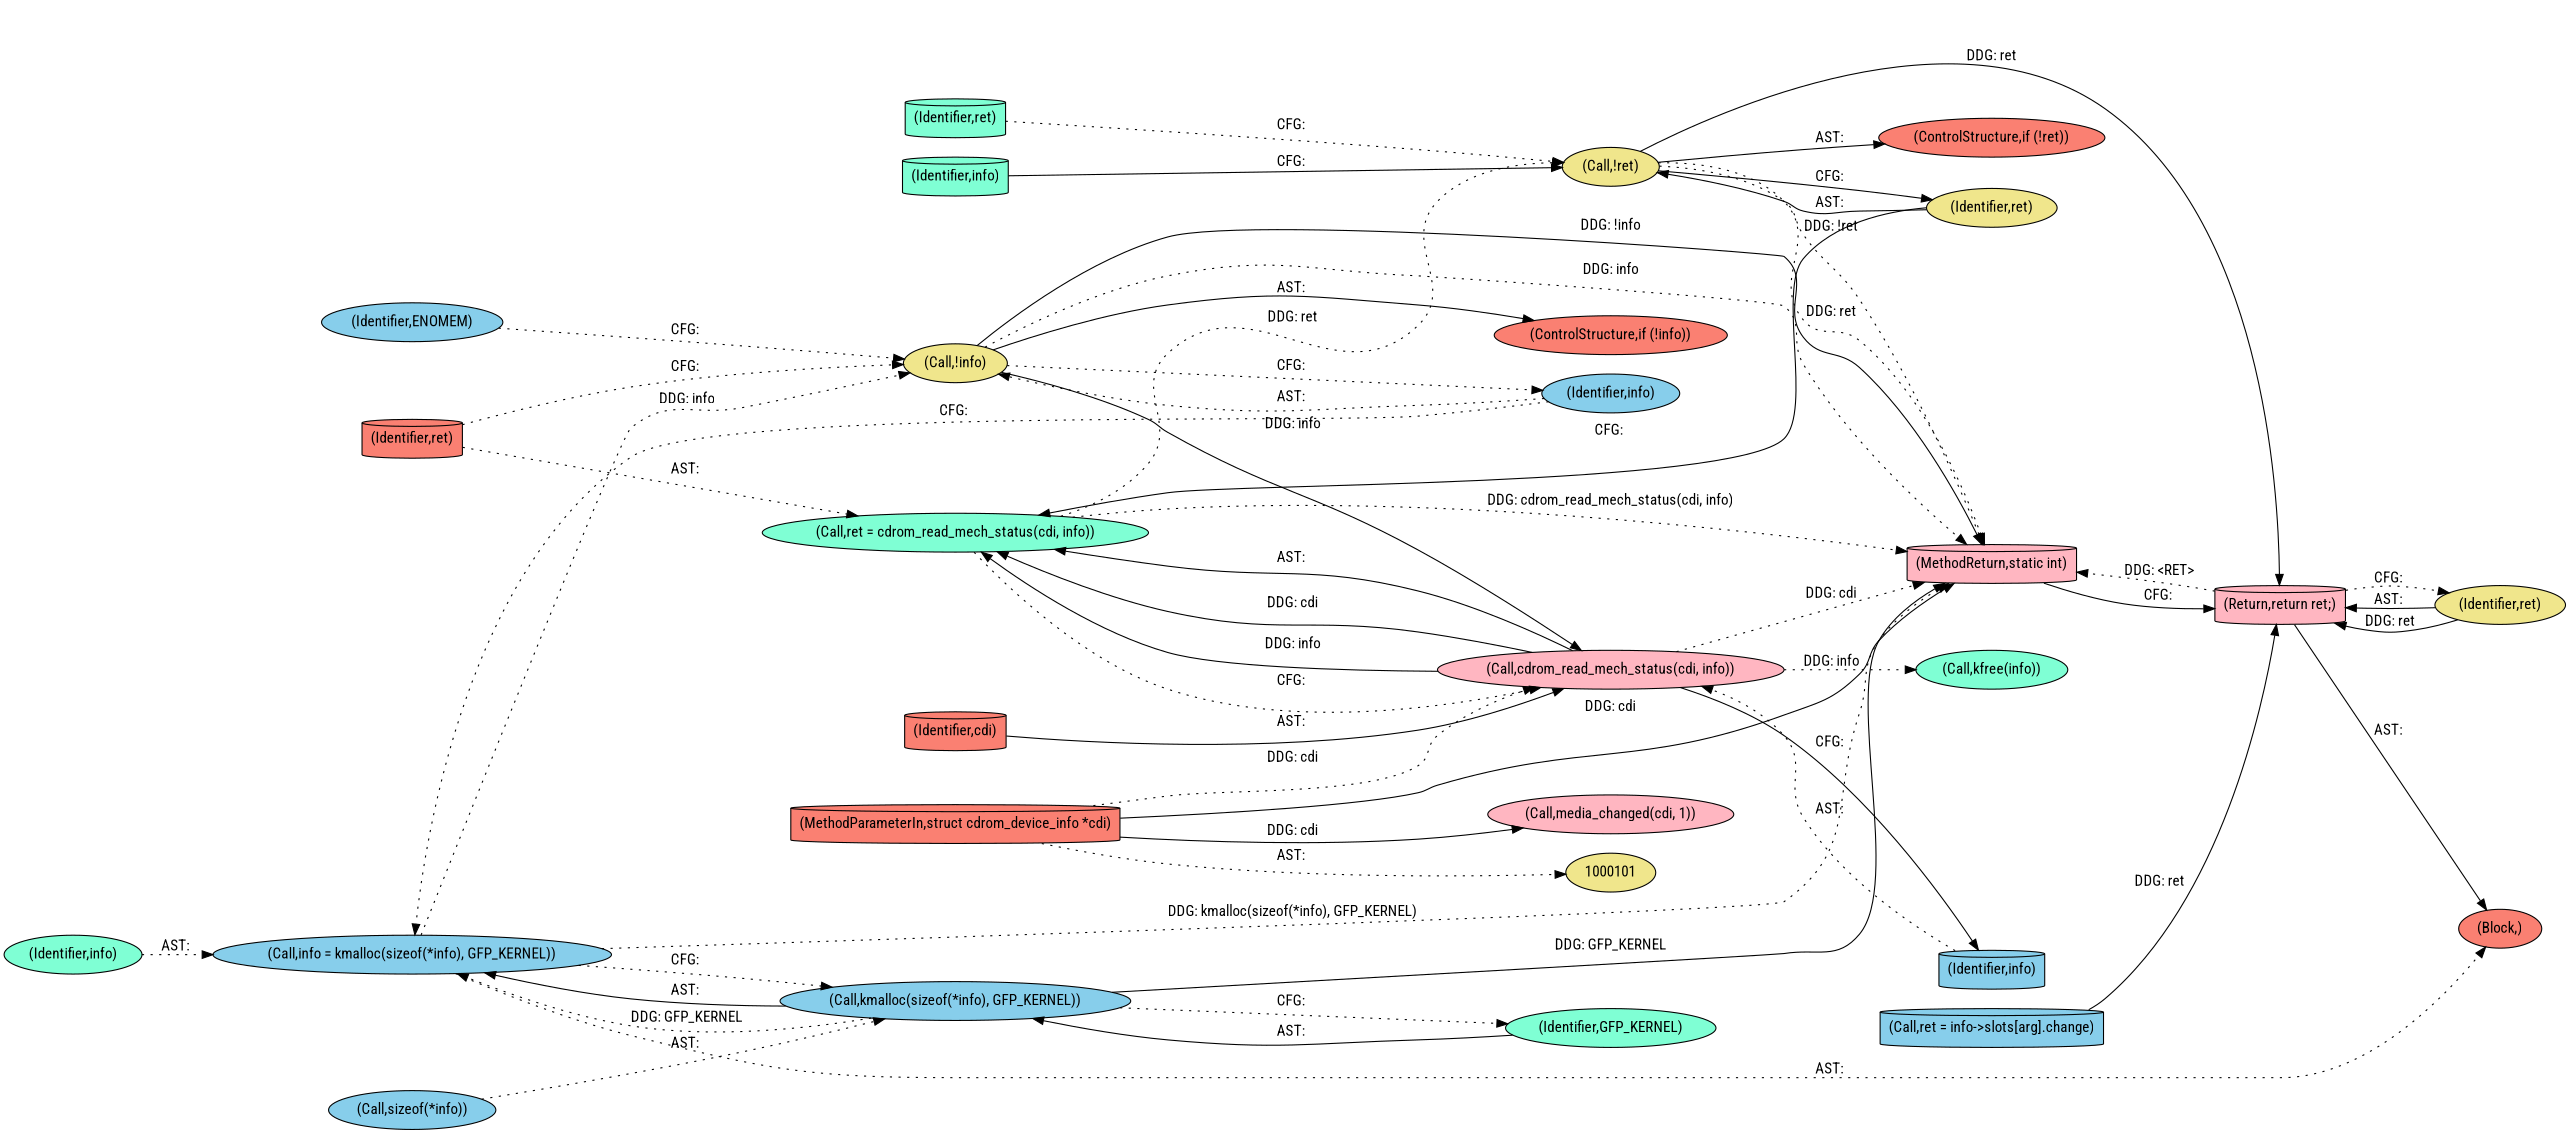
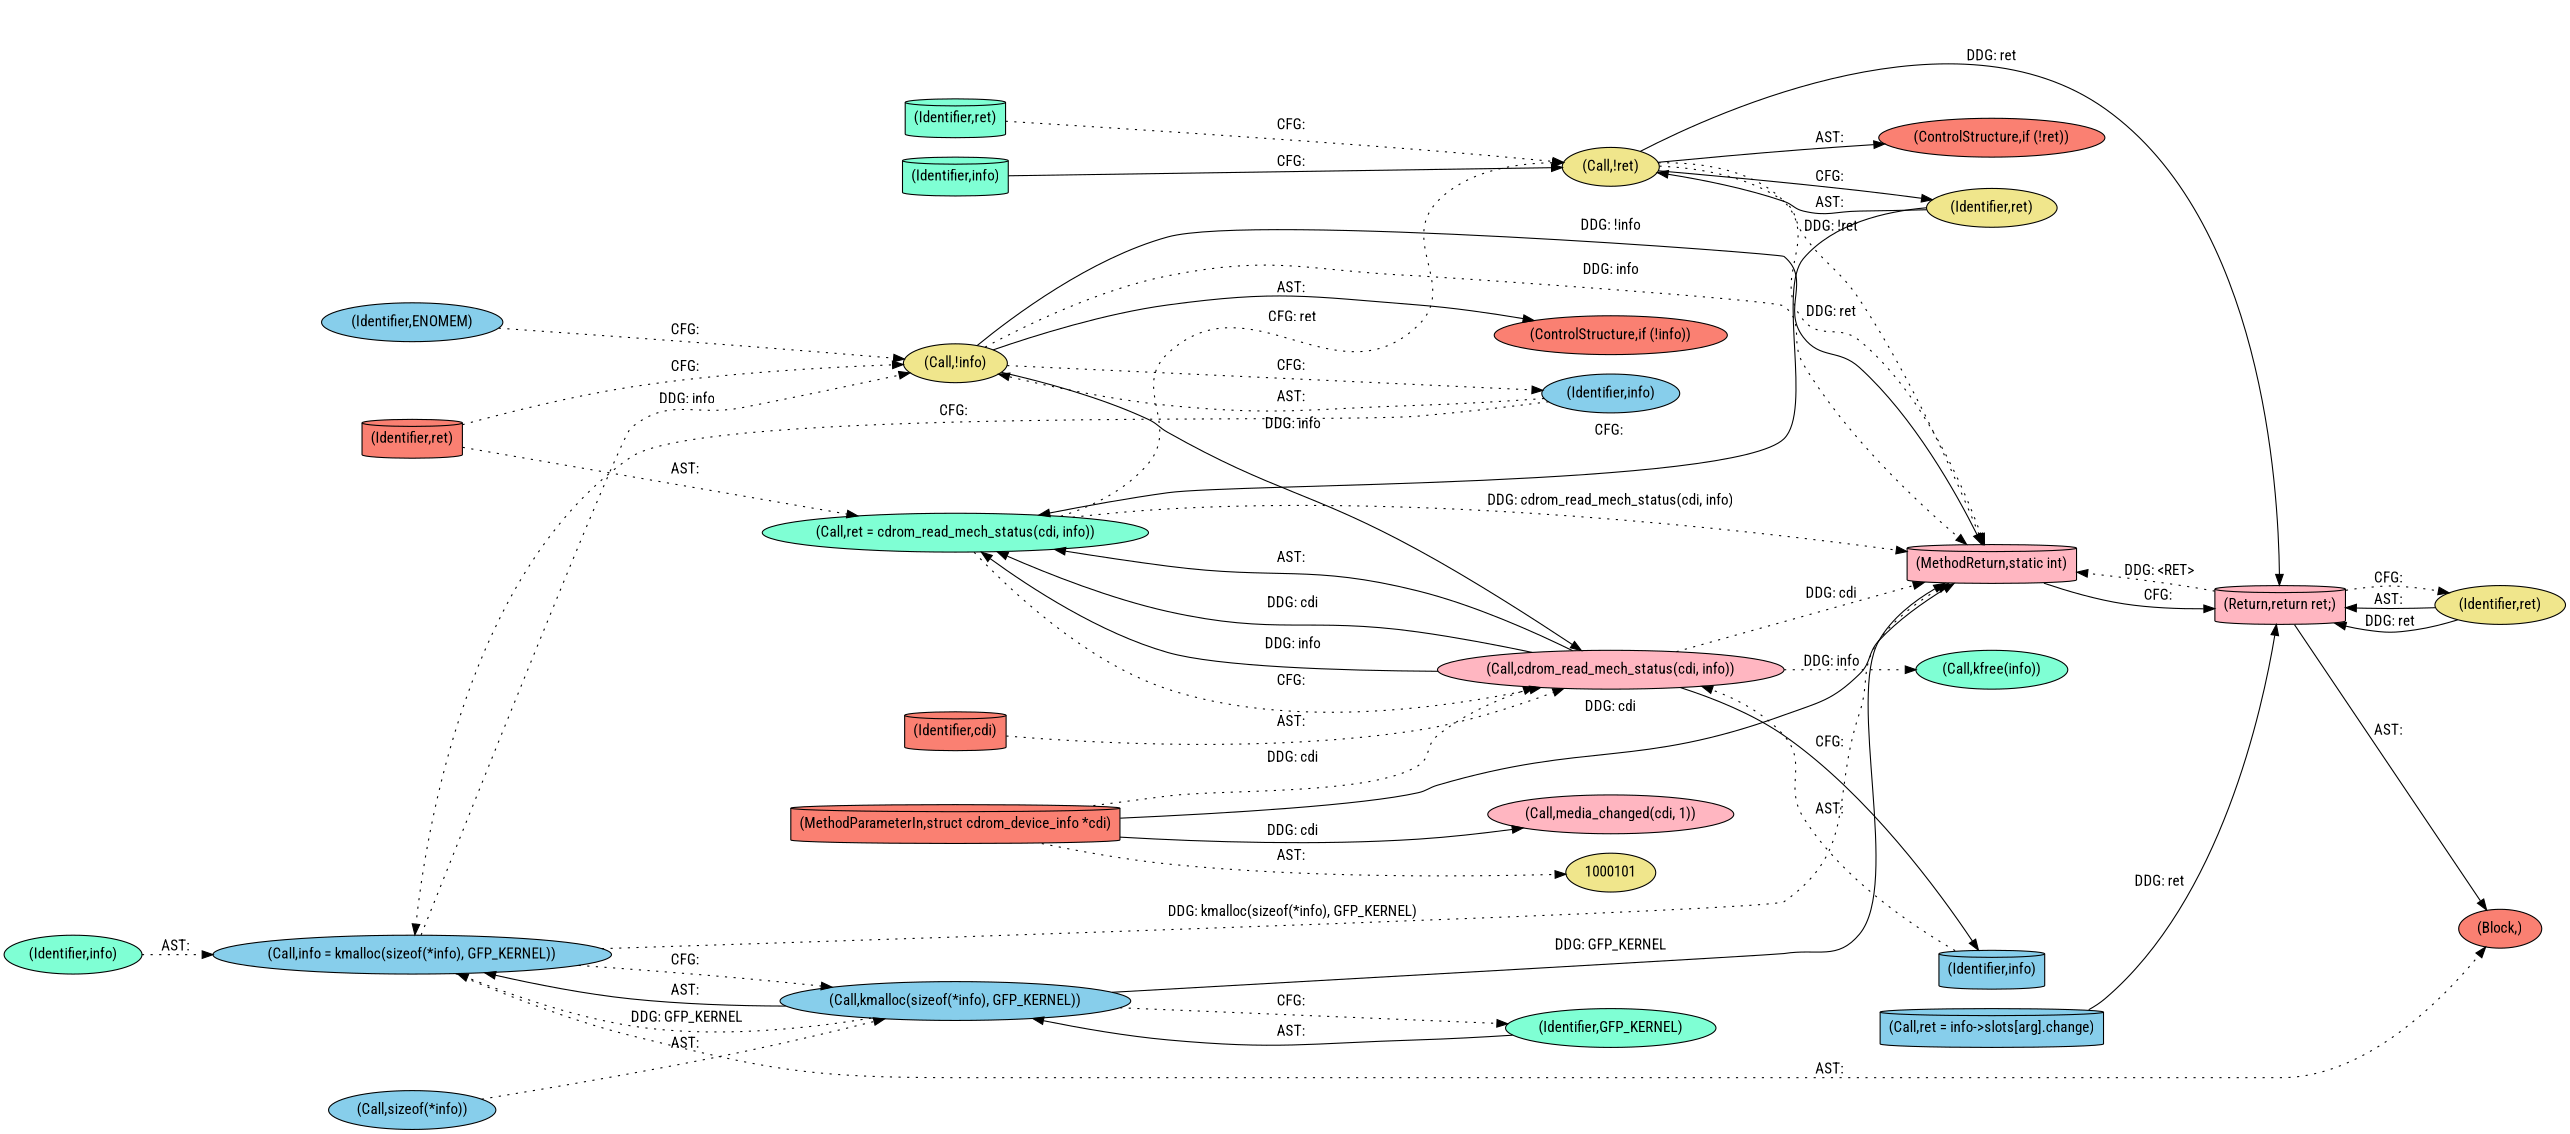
edge "(Call,ret = cdrom_read_mech_status(cdi, info))" -> "(Call,!ret)": label "DDG: ret" -> "CFG: ret"
edge "(Identifier,cdi)" -> "(Call,cdrom_read_mech_status(cdi, info))": style solid -> dotted
